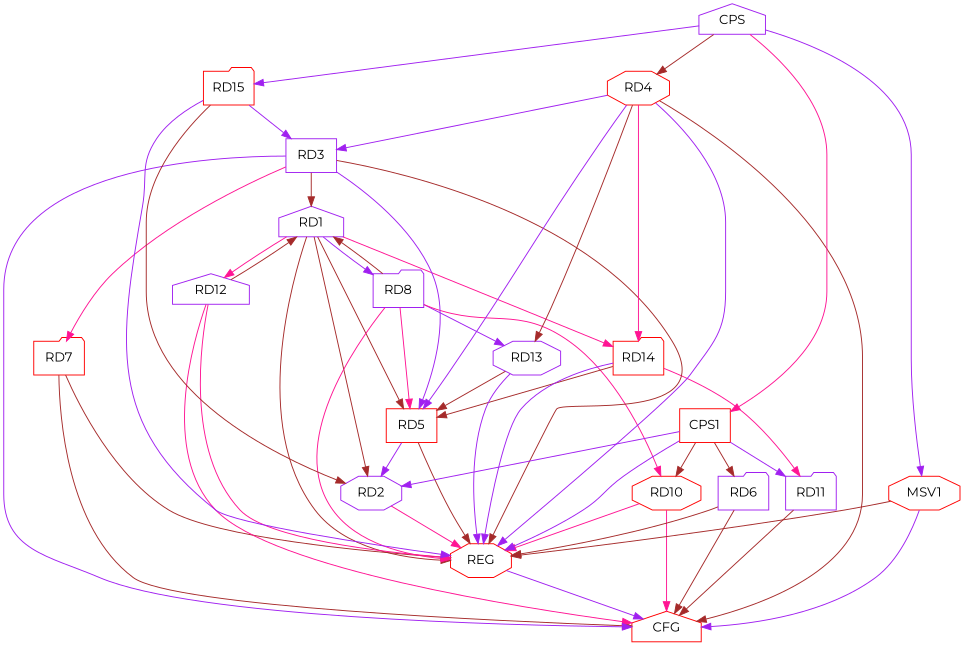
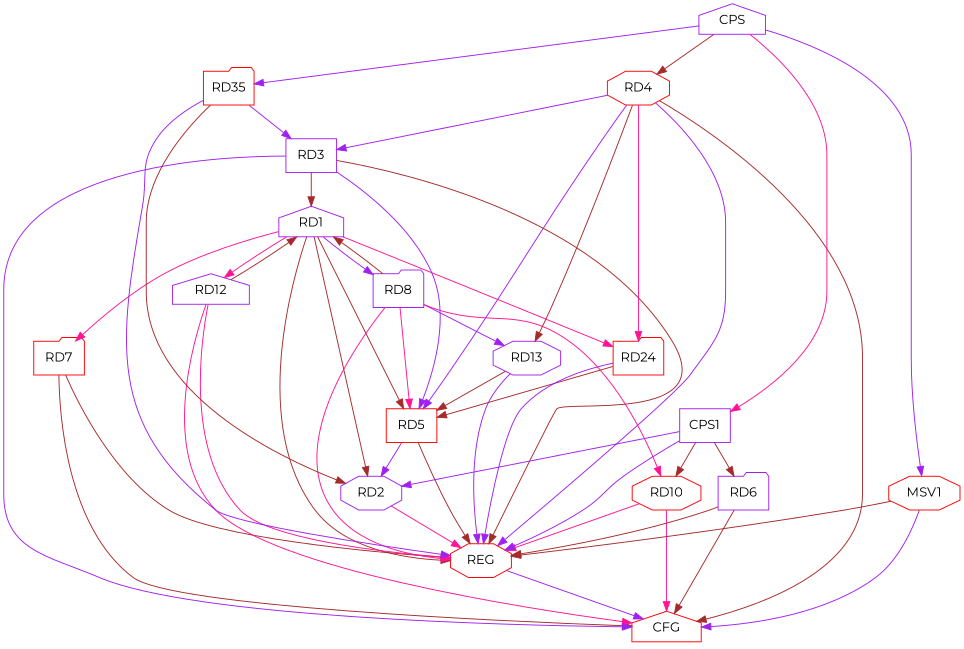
node "RD15": label "RD15" -> "RD35"
edge "RD3" -> "RD7": now "RD1" -> "RD7"
node "RD14": label "RD14" -> "RD24"
node "CPS1": color red -> purple
node "RD11": removed
